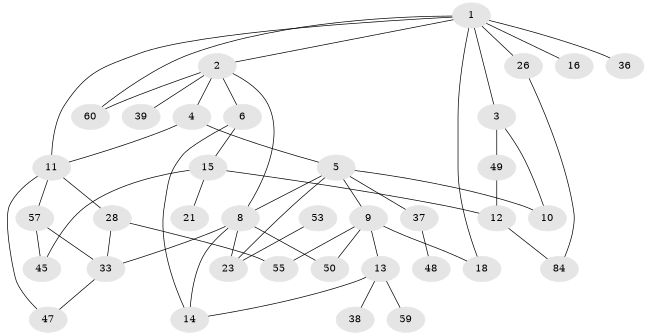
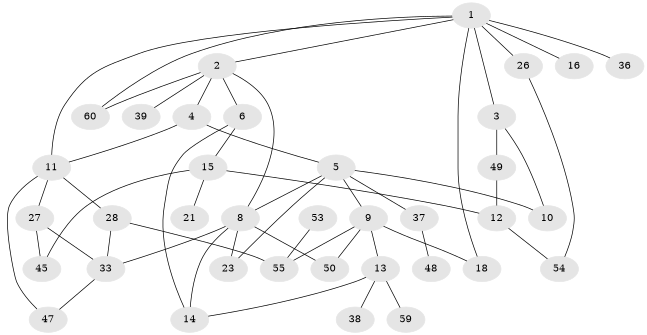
node "57": label "57" -> "27"
edge "53" -- "23": now "53" -- "55"
node "84": label "84" -> "54"
